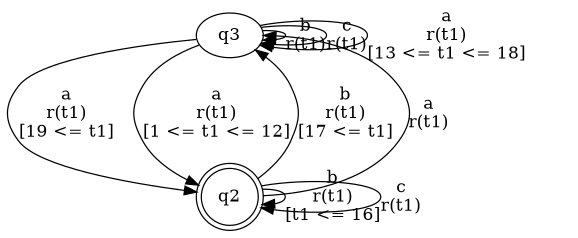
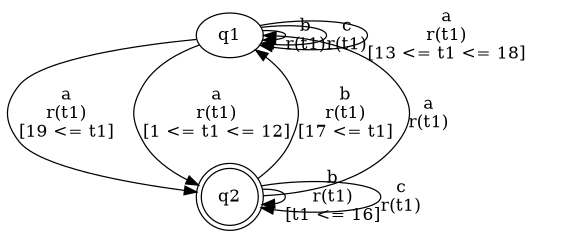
node "q3": label "q3" -> "q1"
